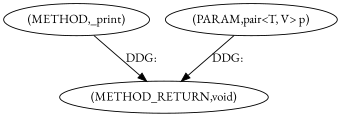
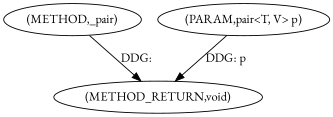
node "(METHOD,_print)": label "(METHOD,_print)" -> "(METHOD,_pair)"
edge "(PARAM,pair<T, V> p)" -> "(METHOD_RETURN,void)": label "DDG: " -> "DDG: p"
